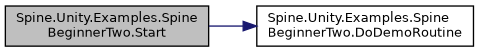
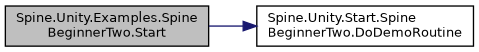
node "Spine.Unity.Examples.Spine BeginnerTwo.DoDemoRoutine": label "Spine.Unity.Examples.Spine BeginnerTwo.DoDemoRoutine" -> "Spine.Unity.Start.Spine BeginnerTwo.DoDemoRoutine"
